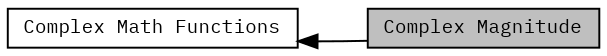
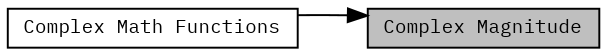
edge "Complex Magnitude" -> "Complex Math Functions": reversed
